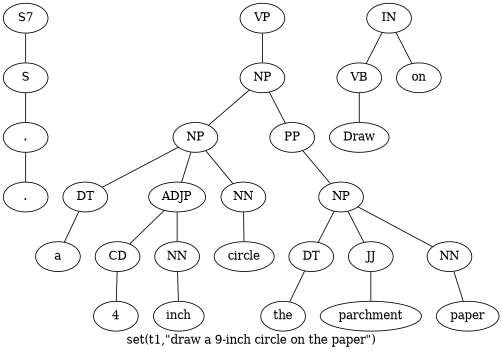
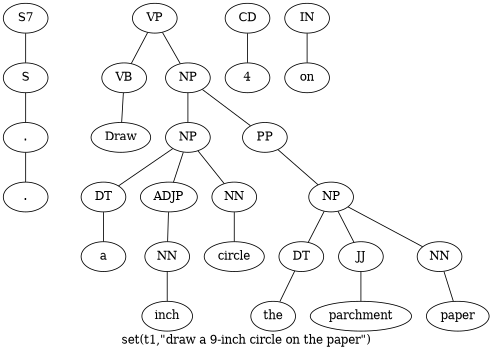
edge "IN" -- "VB": now "VP" -- "VB"
edge "ADJP" -- "CD": removed
